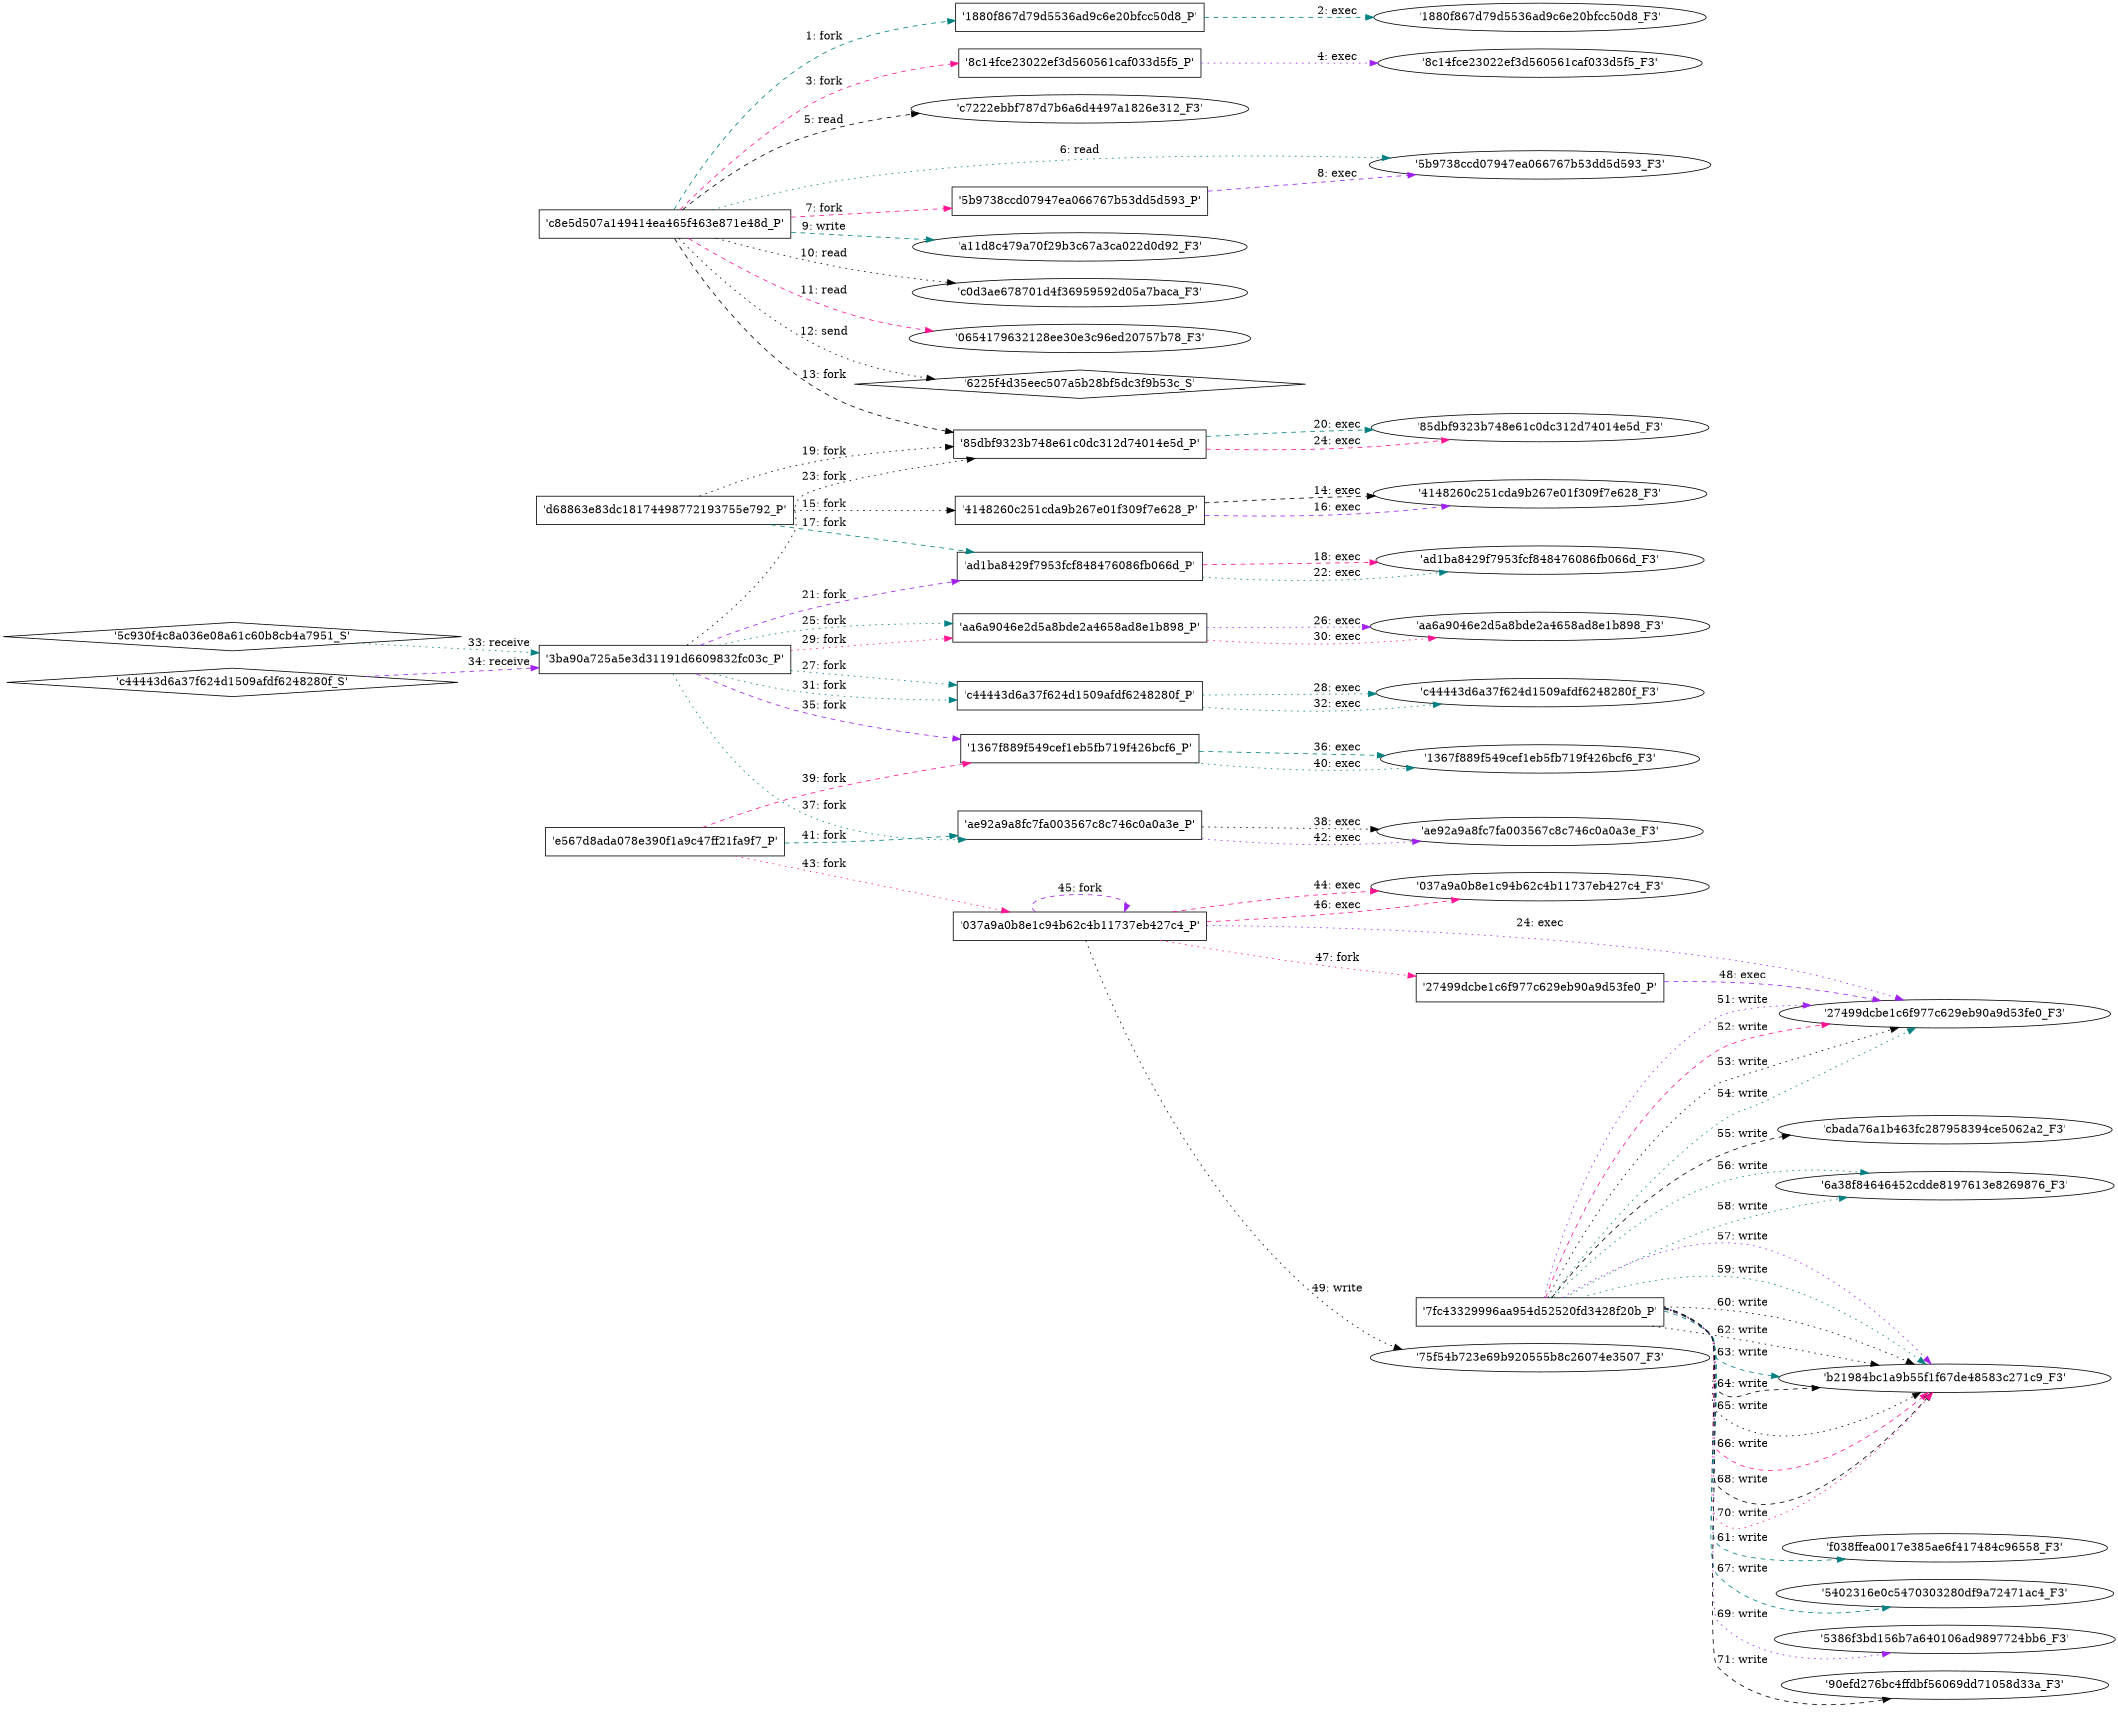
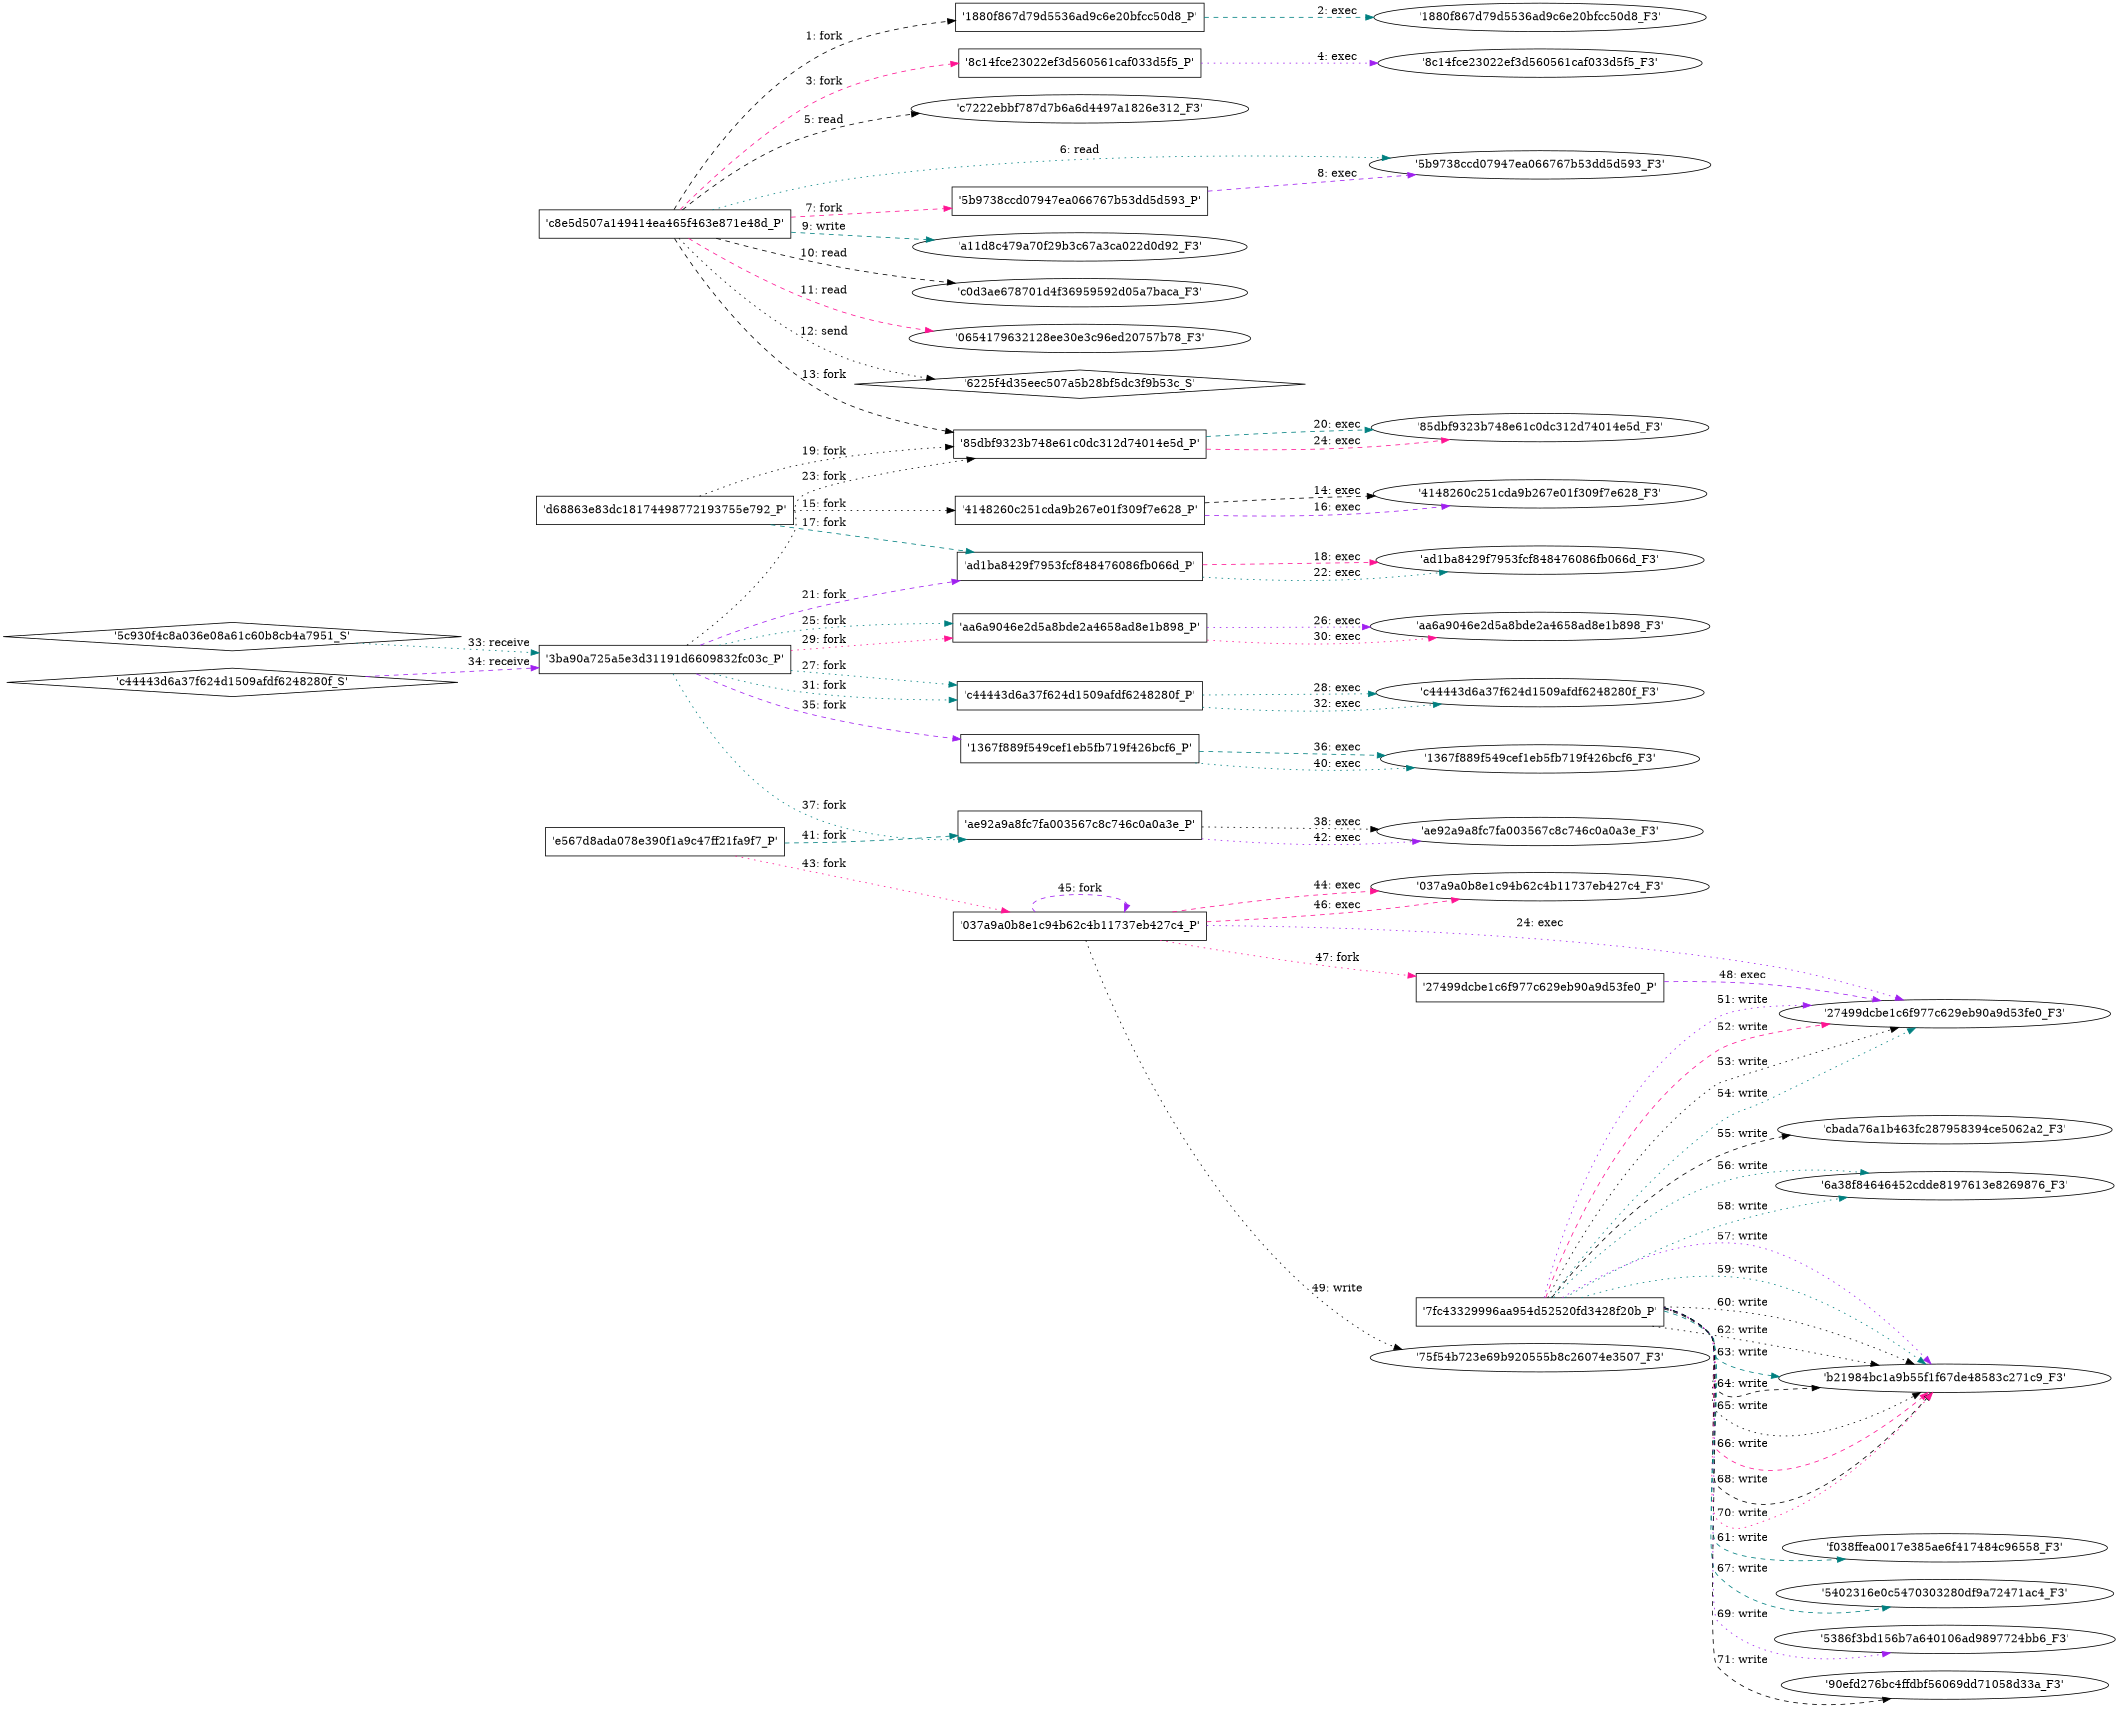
edge "'c8e5d507a149414ea465f463e871e48d_P'" -> "'1880f867d79d5536ad9c6e20bfcc50d8_P'": color teal -> black
edge "'c8e5d507a149414ea465f463e871e48d_P'" -> "'c0d3ae678701d4f36959592d05a7baca_F3'": style dotted -> dashed
edge "'e567d8ada078e390f1a9c47ff21fa9f7_P'" -> "'1367f889f549cef1eb5fb719f426bcf6_P'": removed, label "39: fork"
